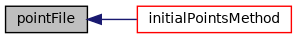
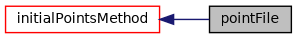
edge "initialPointsMethod" -> "pointFile": reversed
